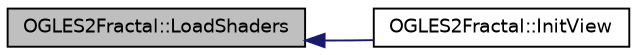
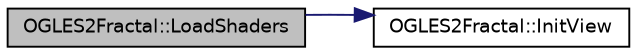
edge "OGLES2Fractal::InitView" -> "OGLES2Fractal::LoadShaders": reversed
